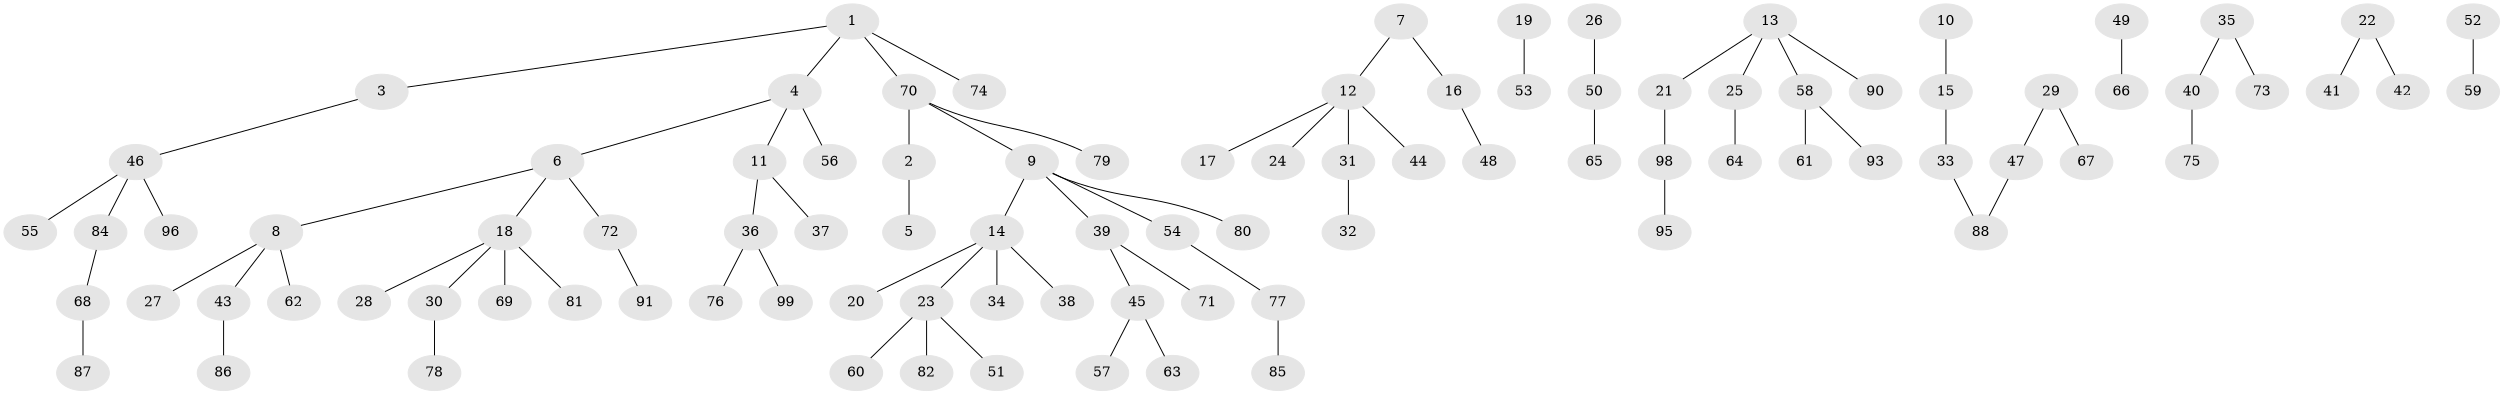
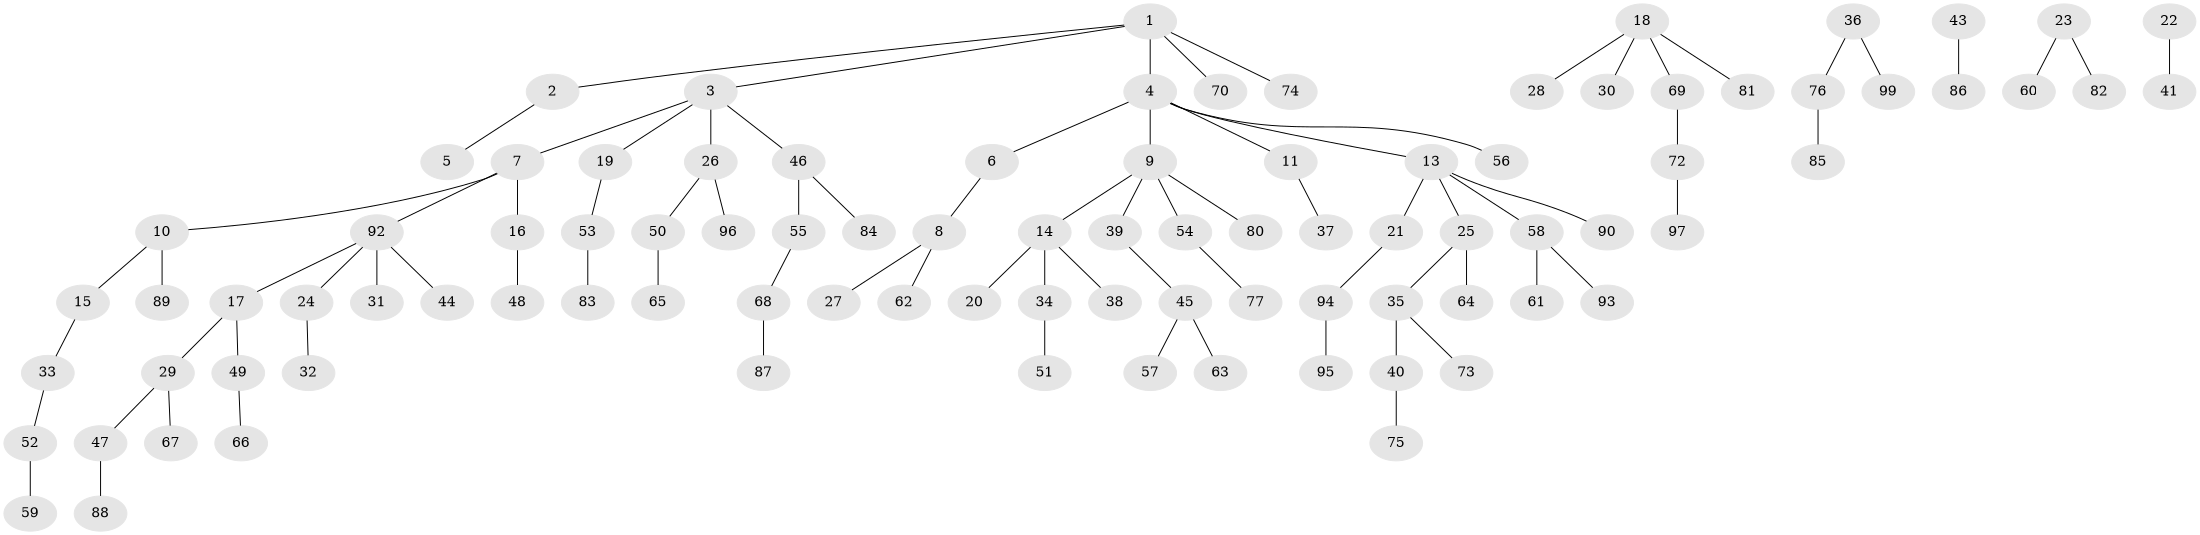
node "12": label "12" -> "92"
node "42": removed
edge "3" -- "7": added
edge "3" -- "19": added
edge "3" -- "26": added
edge "70" -- "2": now "1" -- "2"
edge "70" -- "9": now "4" -- "9"
edge "4" -- "13": added
node "79": removed
node "98": label "98" -> "94"
edge "46" -- "96": now "26" -- "96"
edge "6" -- "18": removed
edge "6" -- "72": now "69" -- "72"
edge "11" -- "36": removed
edge "31" -- "32": now "24" -- "32"
edge "33" -- "88": now "33" -- "52"
edge "7" -- "10": added
edge "14" -- "23": removed
edge "25" -- "35": added
edge "84" -- "68": now "55" -- "68"
edge "8" -- "43": removed
node "89": added
node "83": added
node "91": label "91" -> "97"
node "71": removed
edge "17" -- "29": added
edge "17" -- "49": added
edge "23" -- "51": now "34" -- "51"
edge "77" -- "85": now "76" -- "85"
node "78": removed
